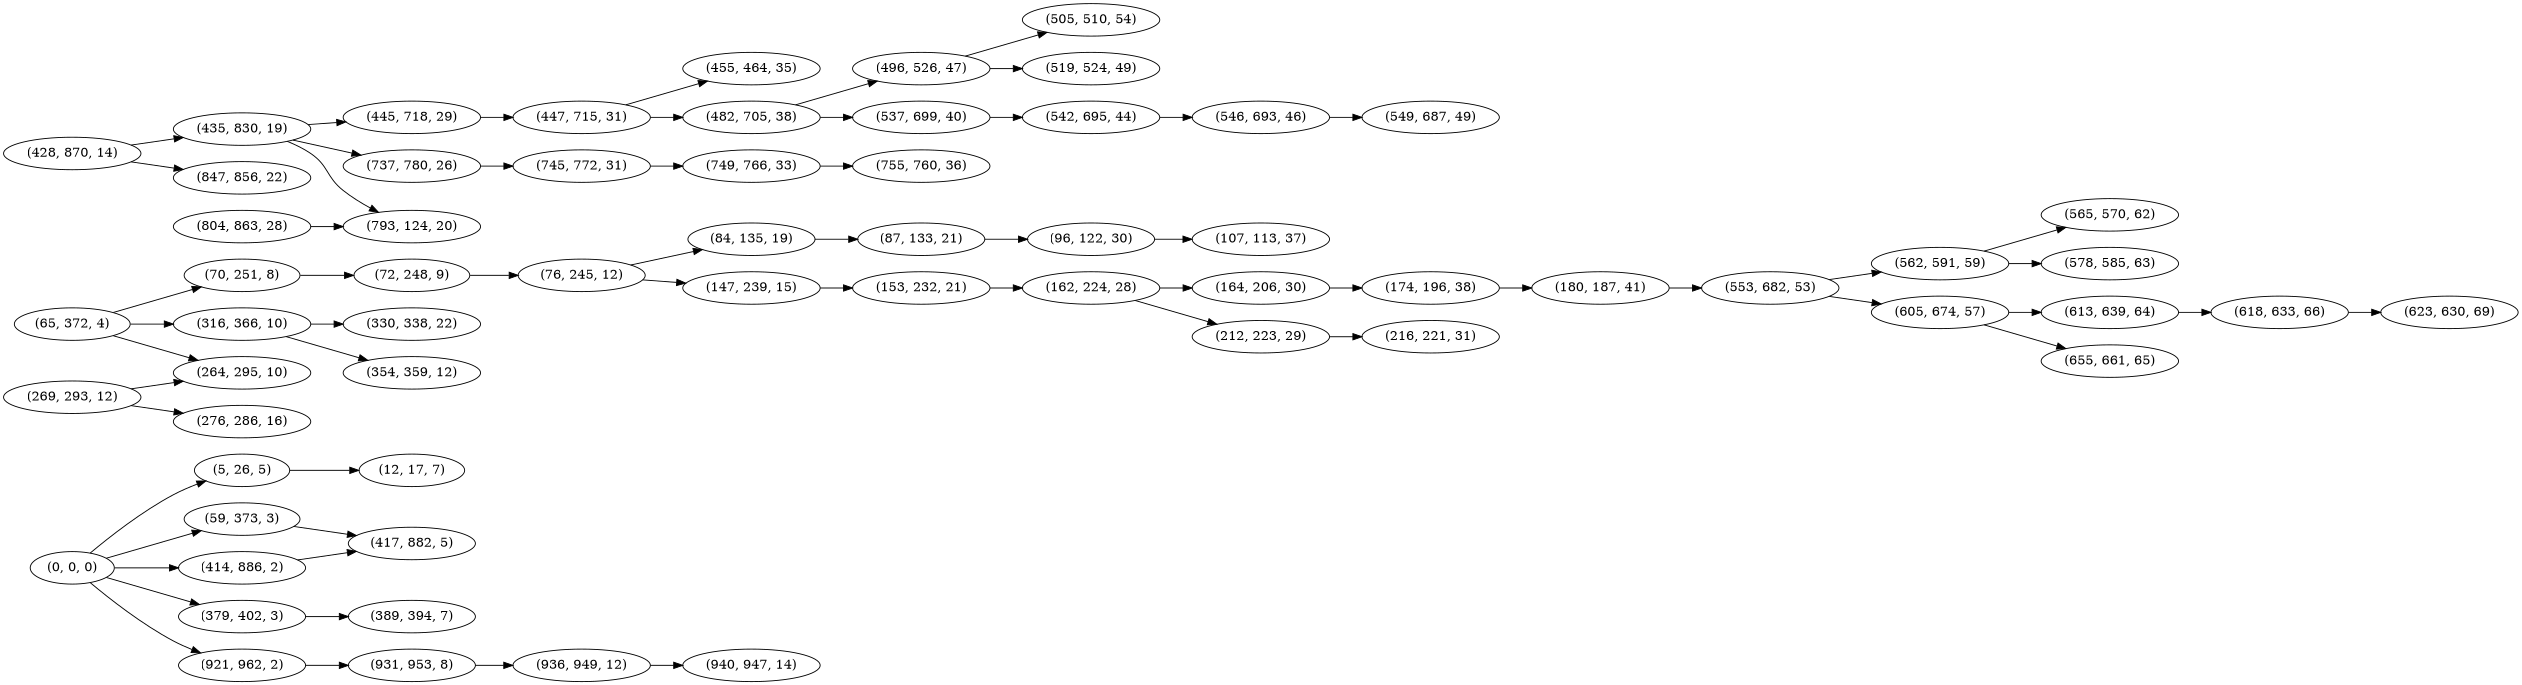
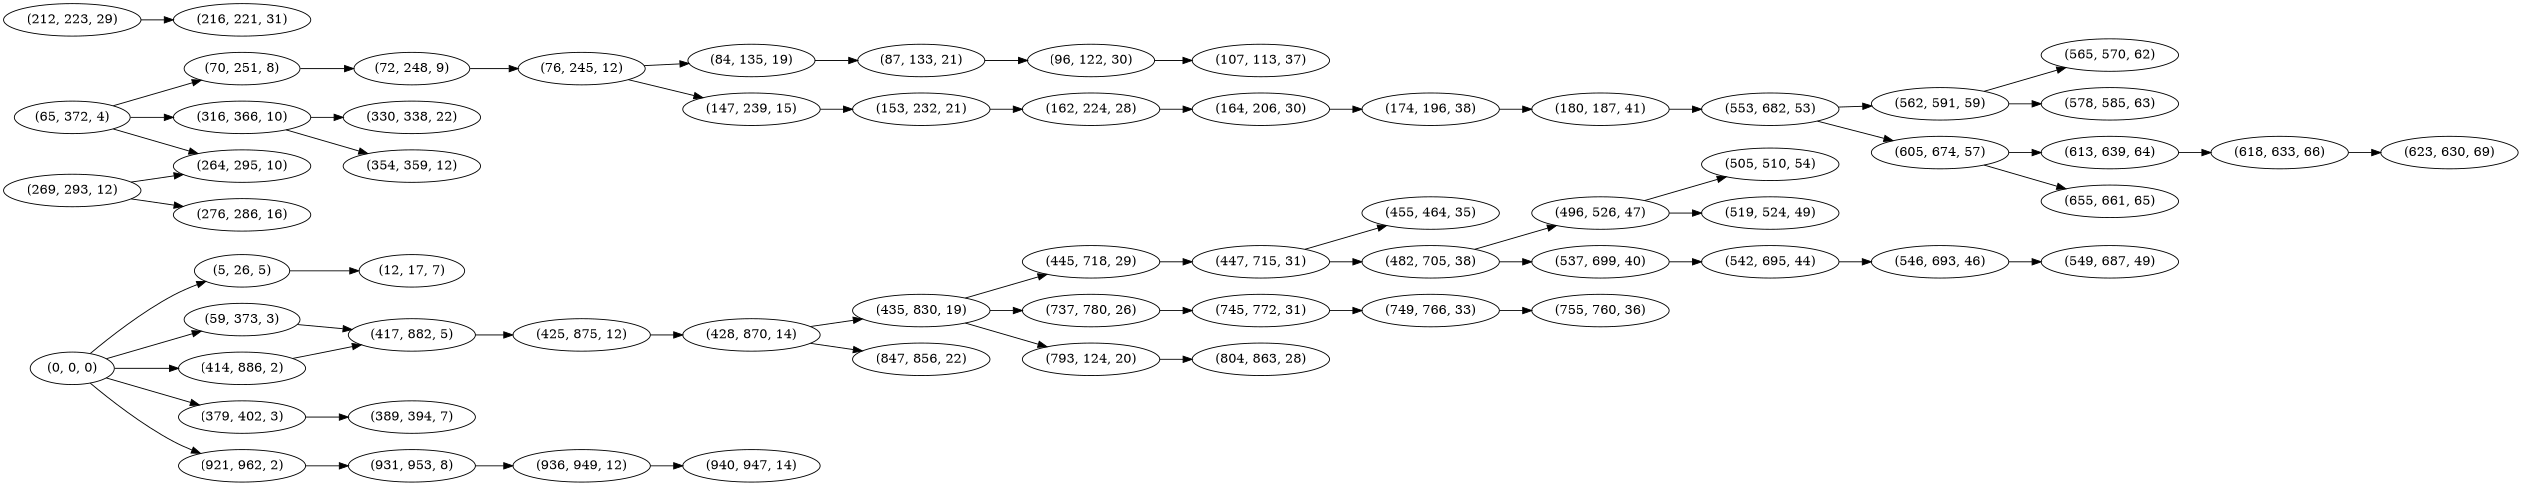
edge "(804, 863, 28)" -> "(793, 124, 20)": reversed
edge "(162, 224, 28)" -> "(212, 223, 29)": removed
node "(425, 875, 12)": added
